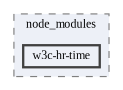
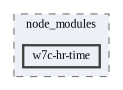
node "w3c-hr-time": label "w3c-hr-time" -> "w7c-hr-time"
